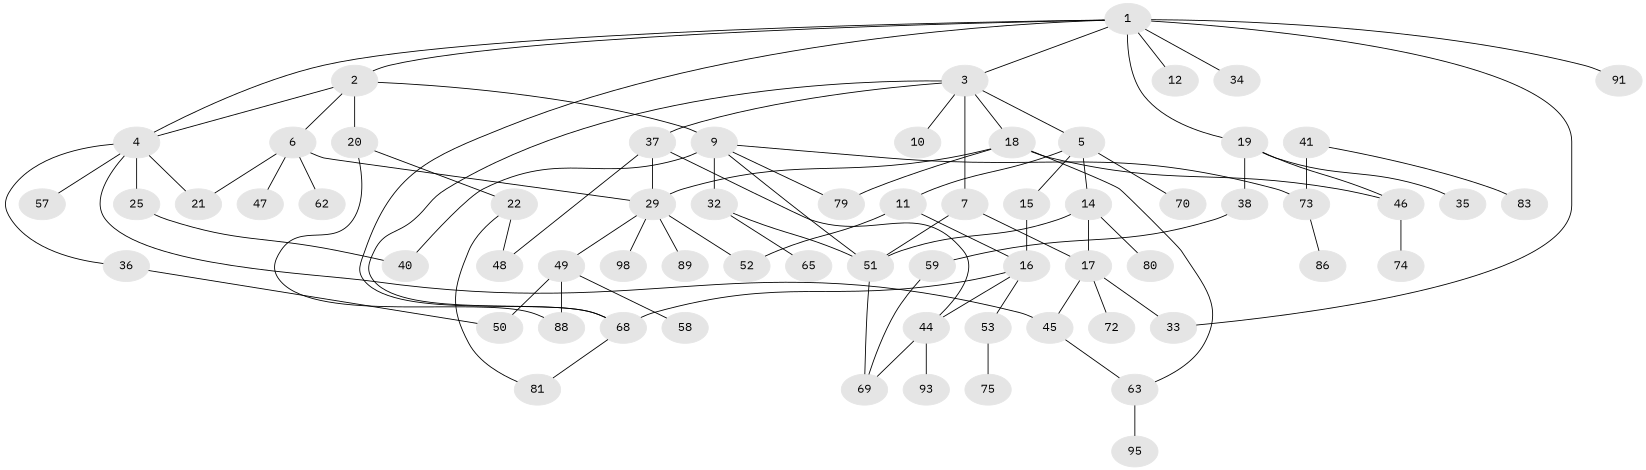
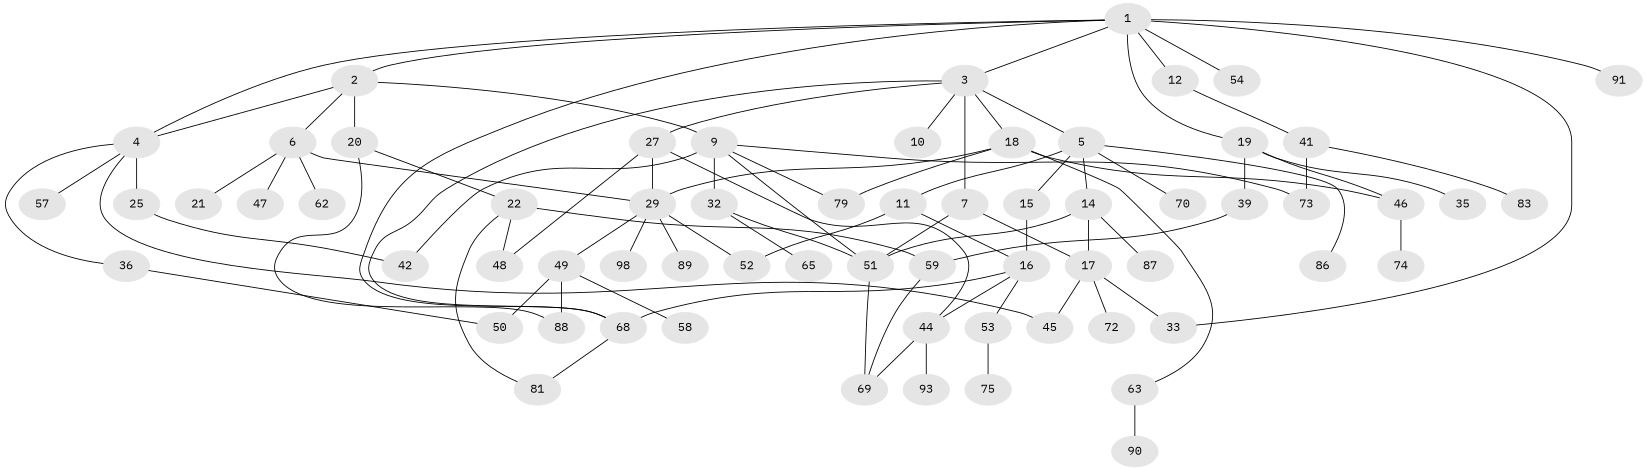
node "34": label "34" -> "54"
edge "12" -- "41": added
node "37": label "37" -> "27"
edge "4" -- "21": removed
node "38": label "38" -> "39"
edge "22" -- "59": added
edge "73" -- "86": now "5" -- "86"
node "40": label "40" -> "42"
node "80": label "80" -> "87"
edge "45" -- "63": removed
node "95": label "95" -> "90"
